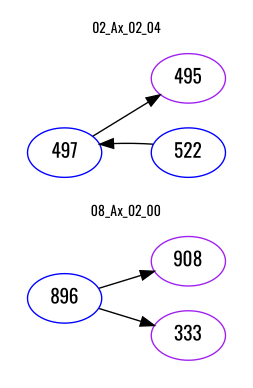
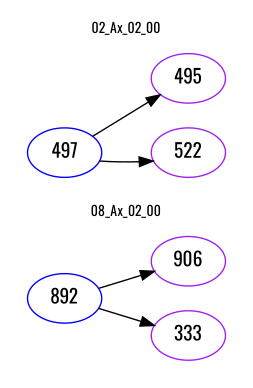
cluster "02_Ax_02_04": label "02_Ax_02_04" -> "02_Ax_02_00"
edge "522" -> "497": reversed
node "522": color blue -> purple
node "908": label "908" -> "906"
node "896": label "896" -> "892"
